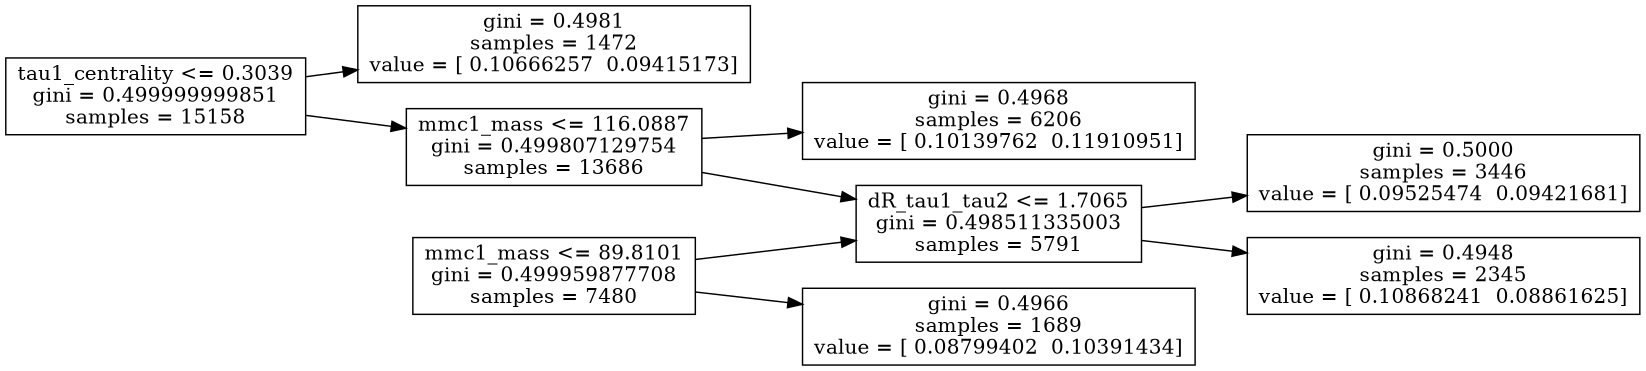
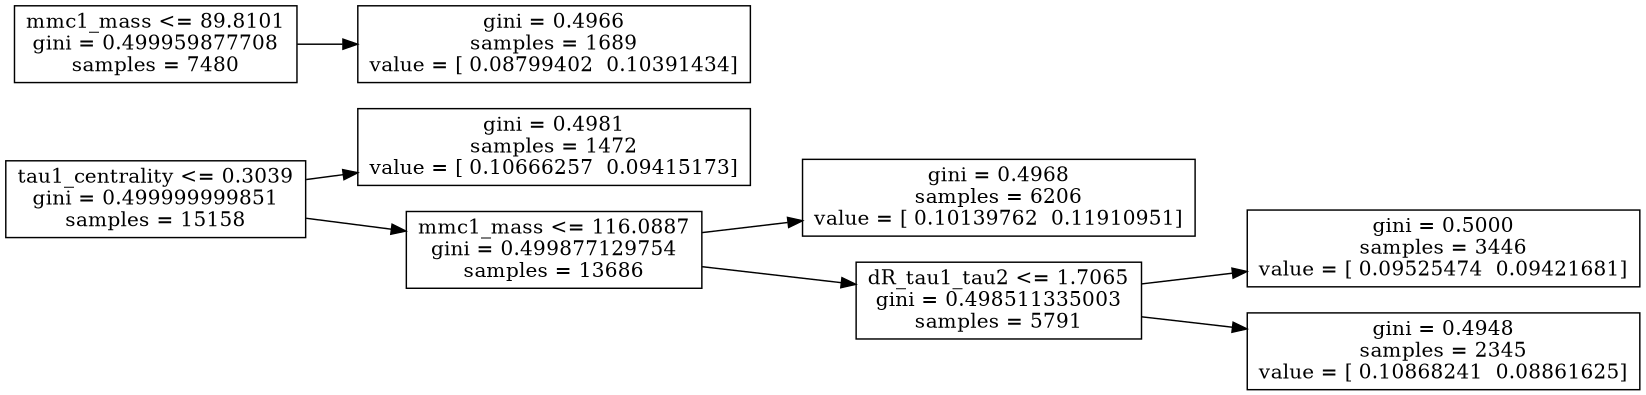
node "mmc1_mass <= 116.0887 gini = 0.499807129754 samples = 13686": label "mmc1_mass <= 116.0887 gini = 0.499807129754 samples = 13686" -> "mmc1_mass <= 116.0887 gini = 0.499877129754 samples = 13686"
edge "mmc1_mass <= 89.8101 gini = 0.499959877708 samples = 7480" -> "dR_tau1_tau2 <= 1.7065 gini = 0.498511335003 samples = 5791": removed
